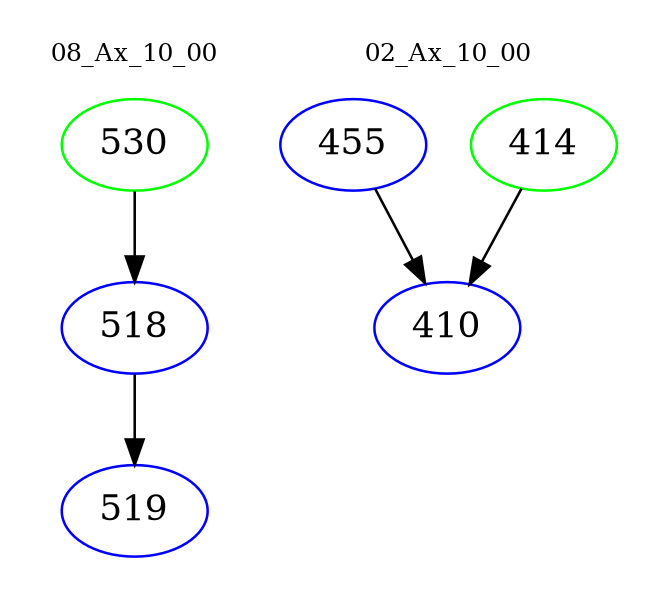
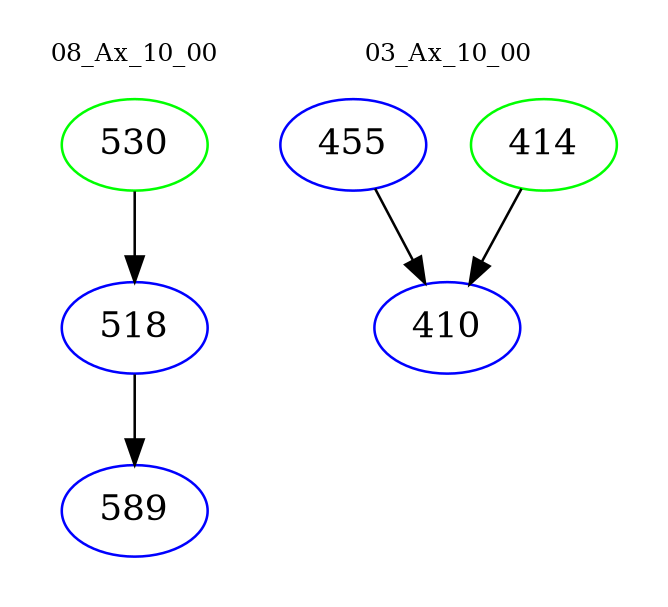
cluster "02_Ax_10_00": label "02_Ax_10_00" -> "03_Ax_10_00"
node "519": label "519" -> "589"
